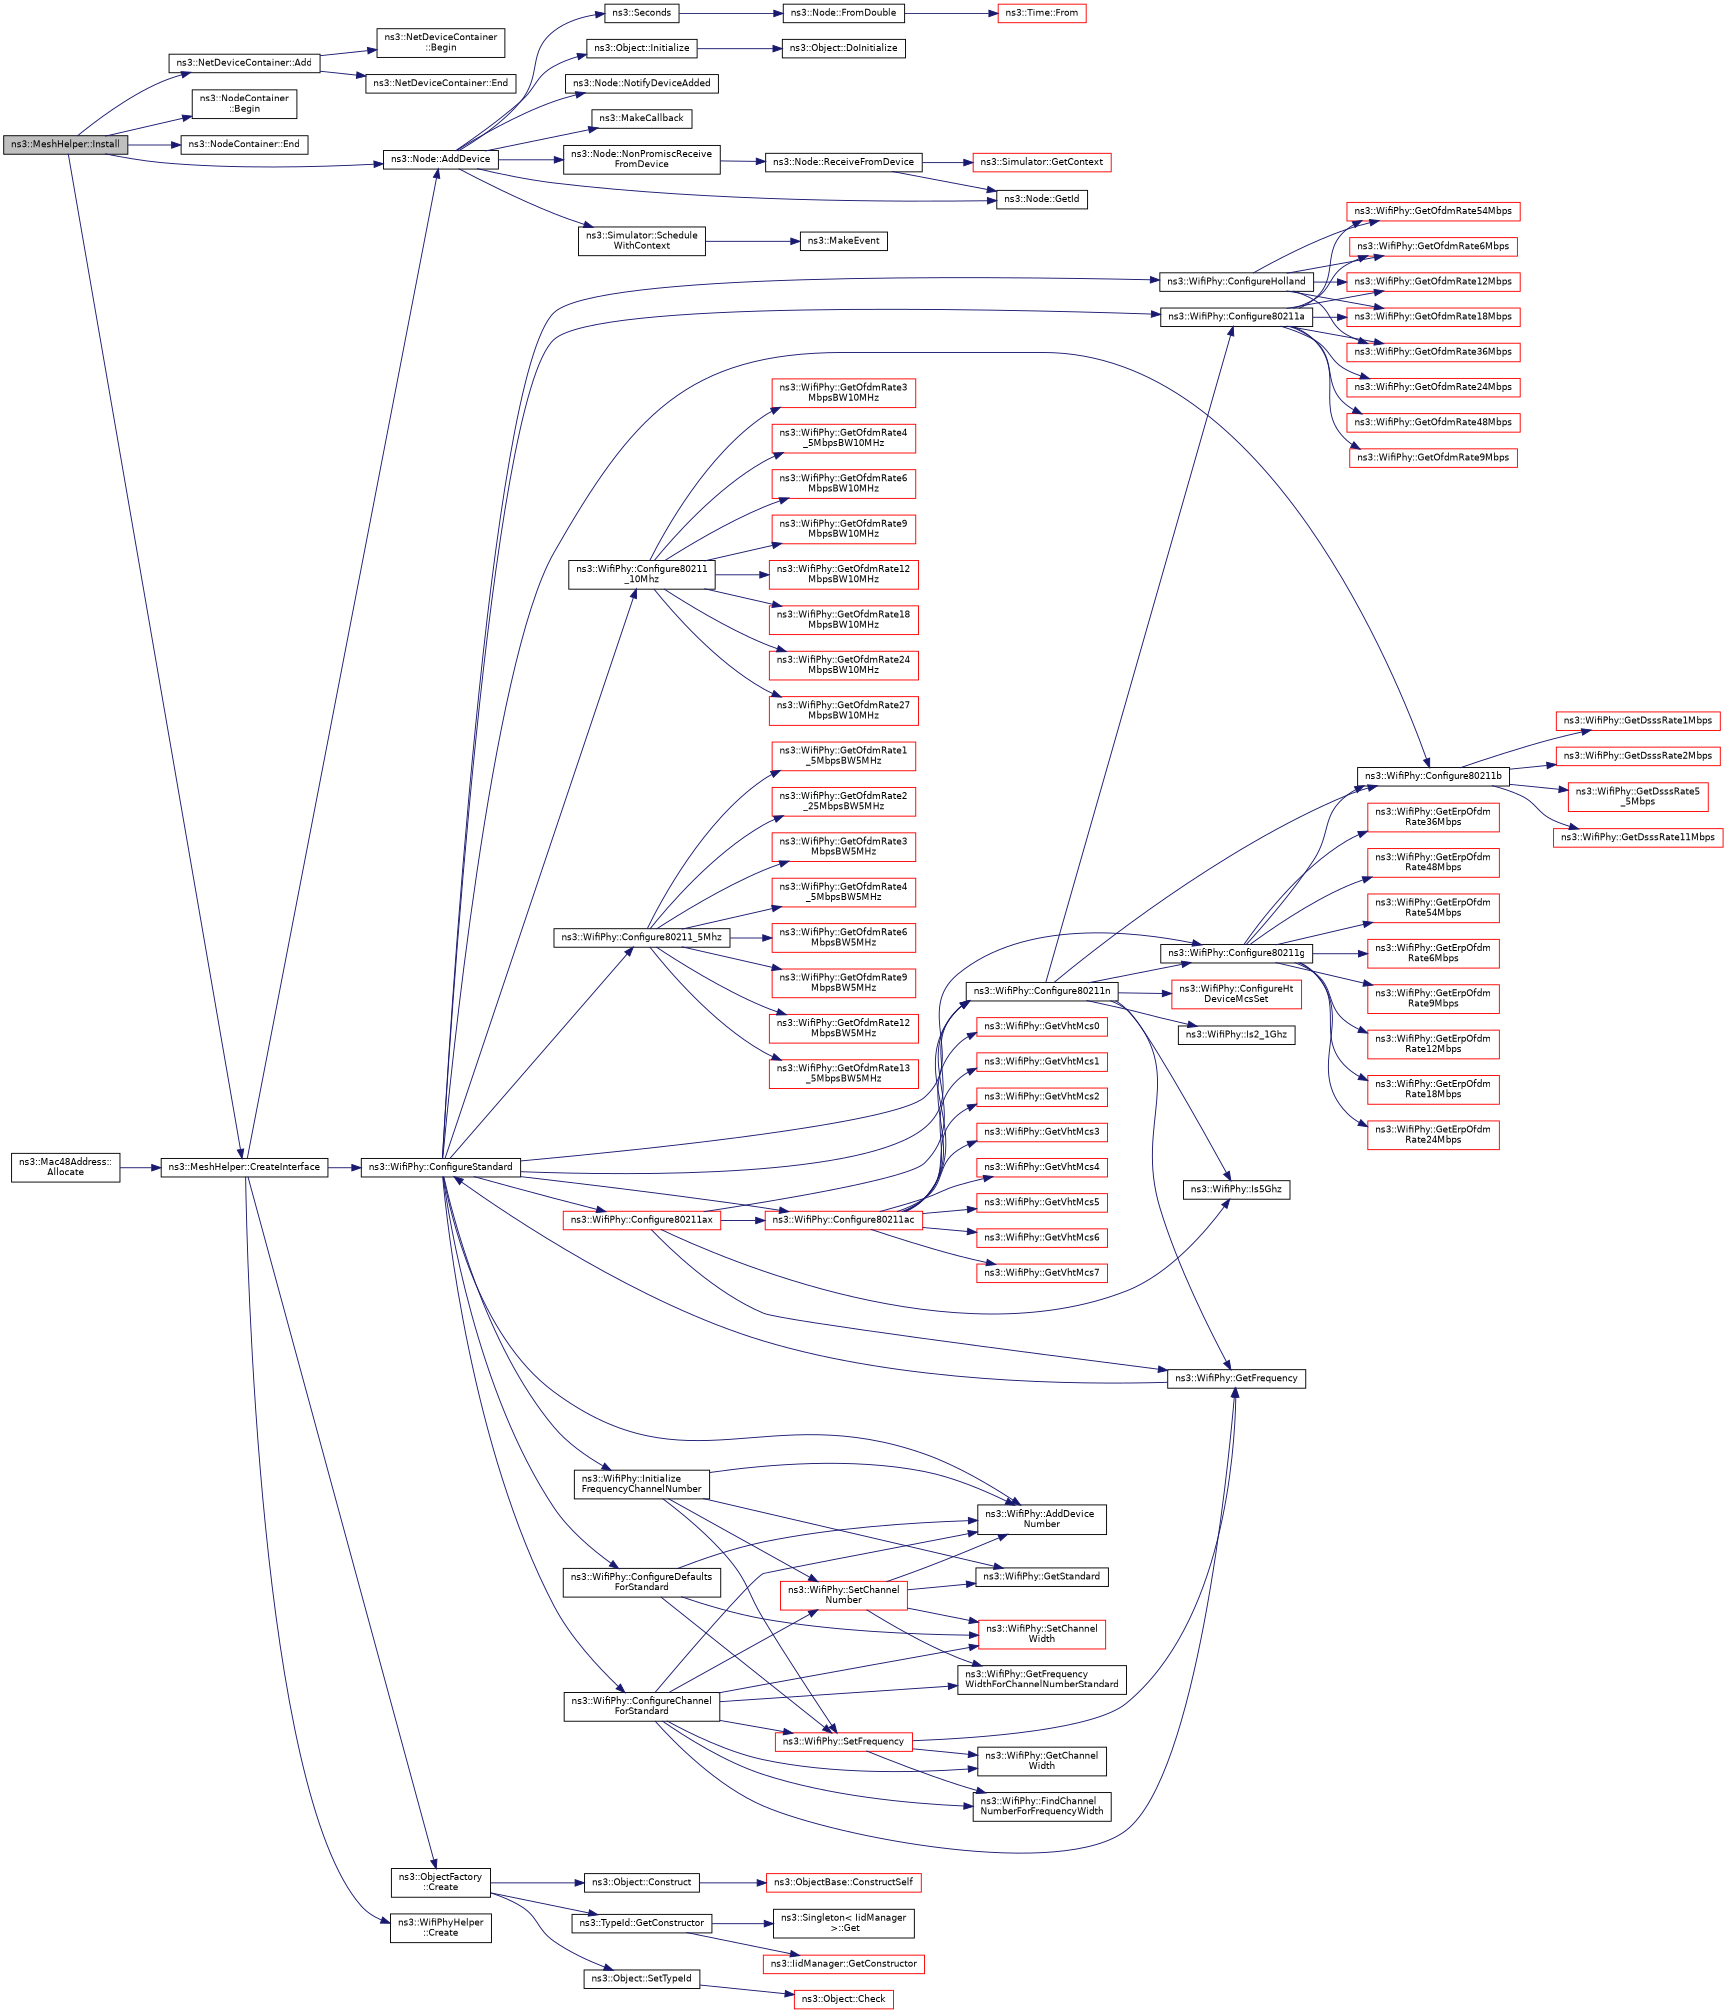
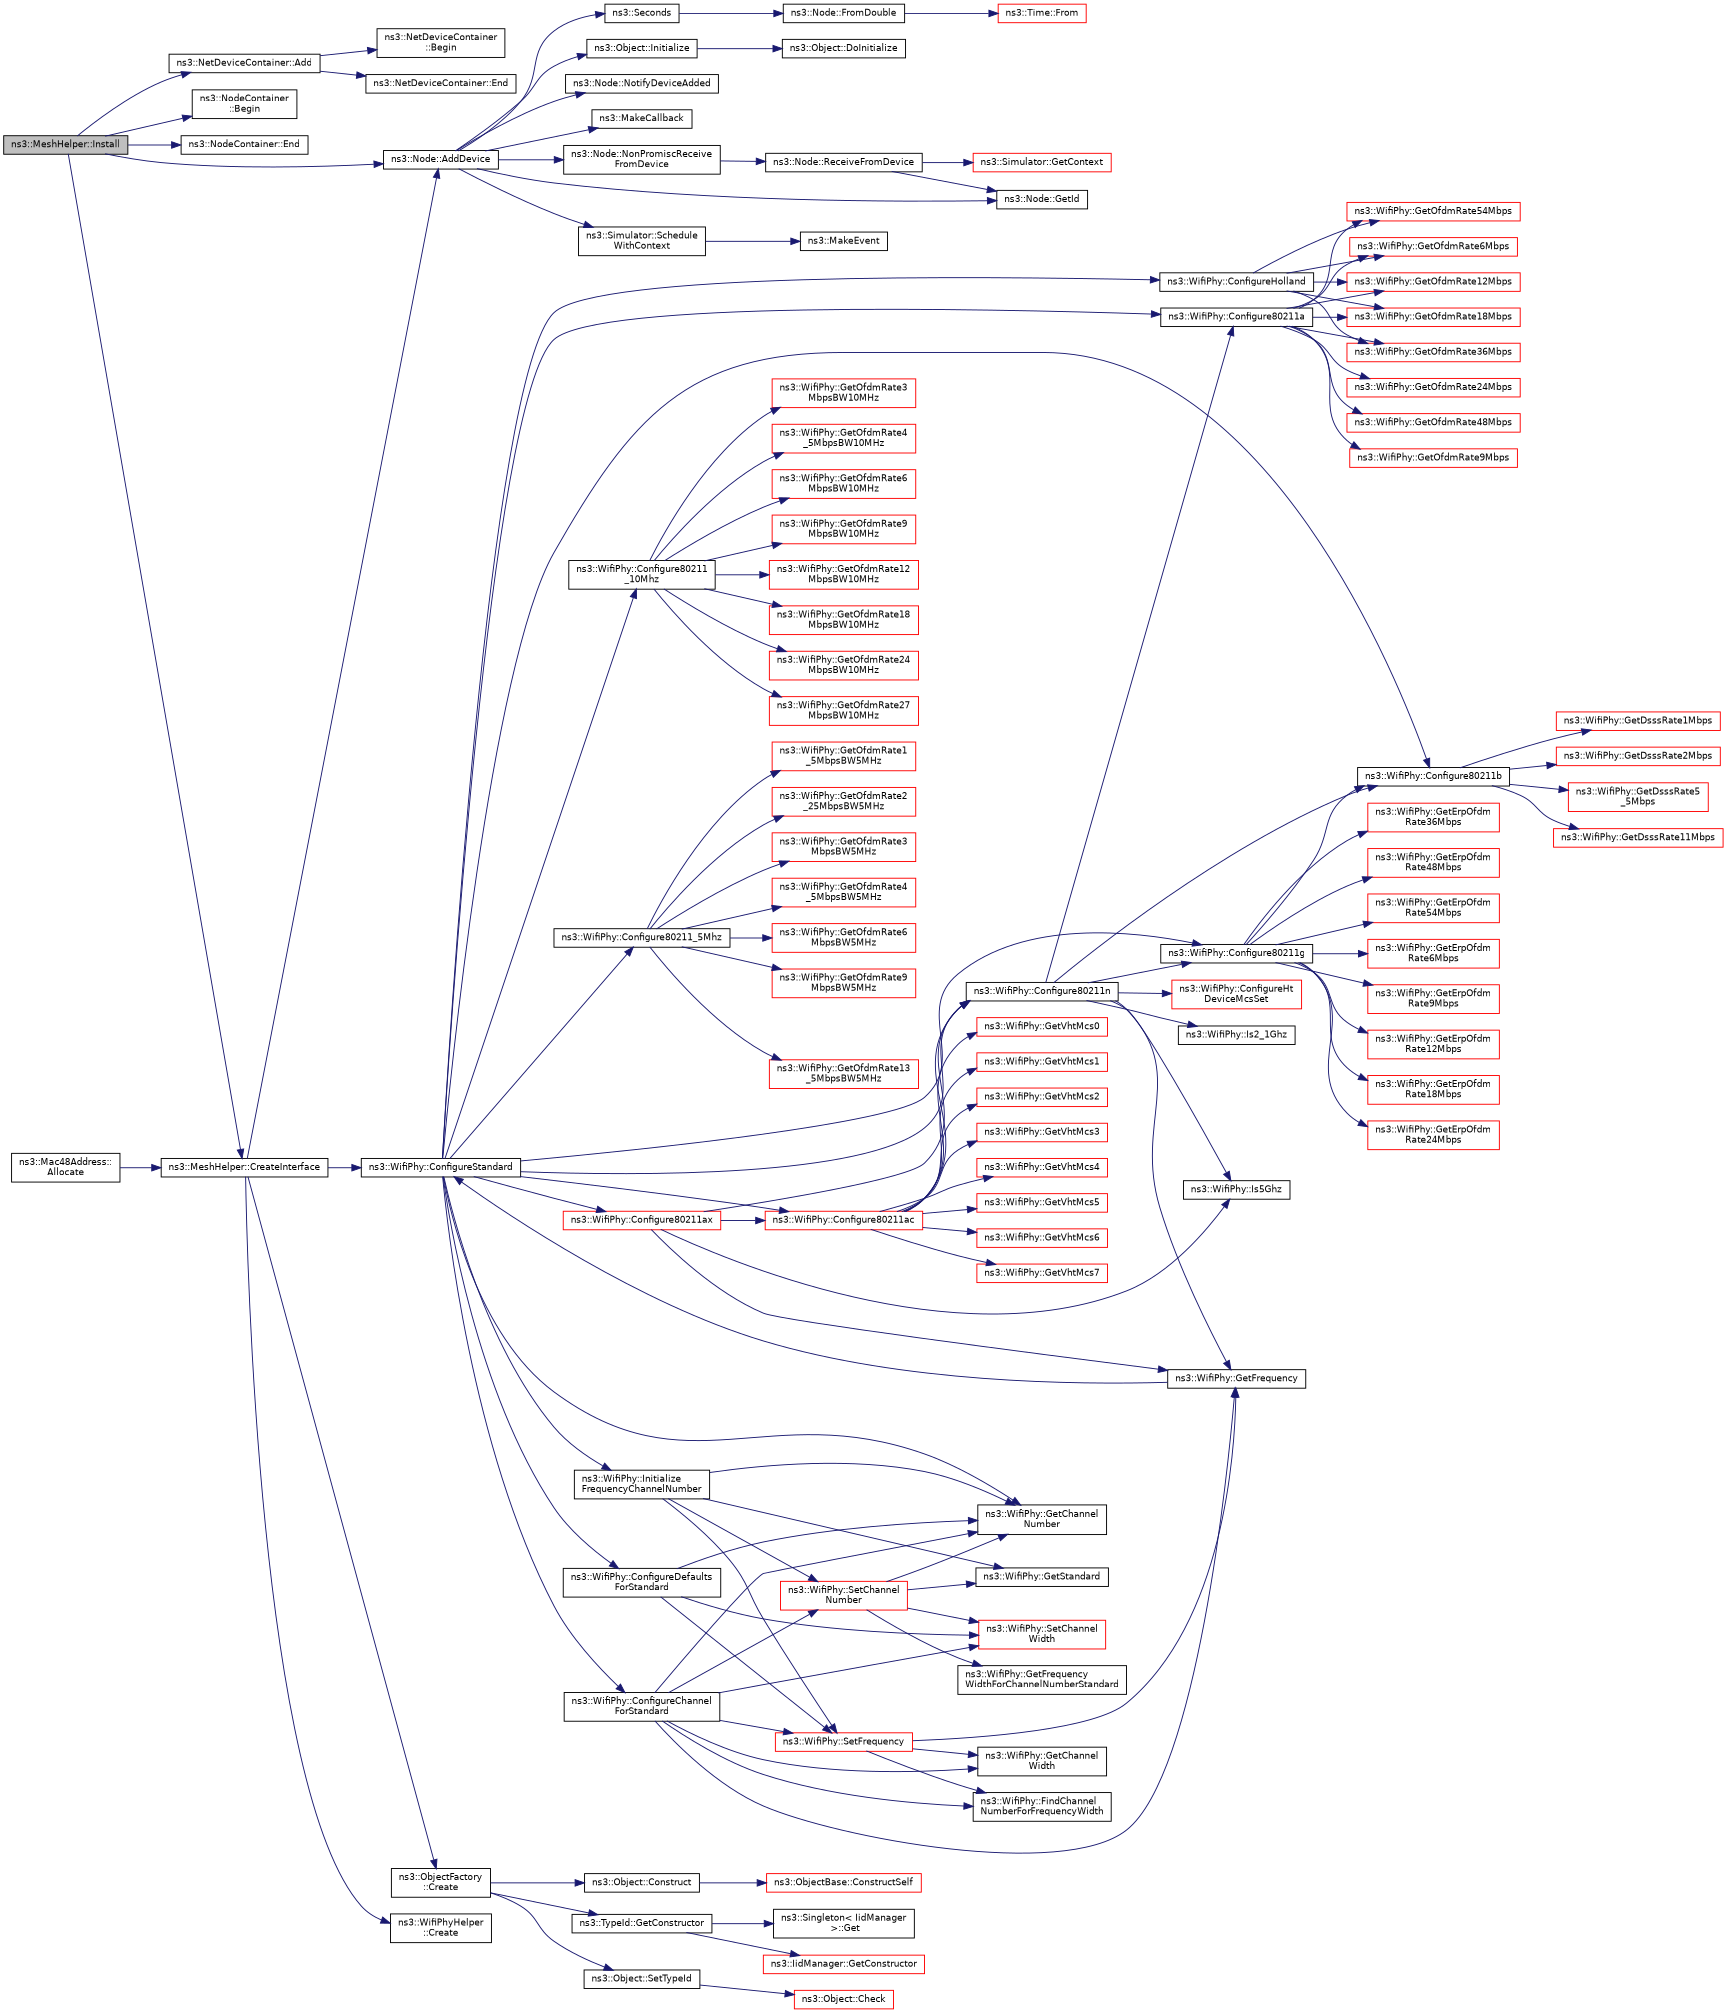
node "ns3::WifiPhy::GetOfdmRate12 MbpsBW5MHz": removed
node "ns3::WifiPhy::AddDevice Number": label "ns3::WifiPhy::AddDevice Number" -> "ns3::WifiPhy::GetChannel Number"
edge "ns3::WifiPhy::ConfigureChannel ForStandard" -> "ns3::WifiPhy::GetFrequency WidthForChannelNumberStandard": removed
